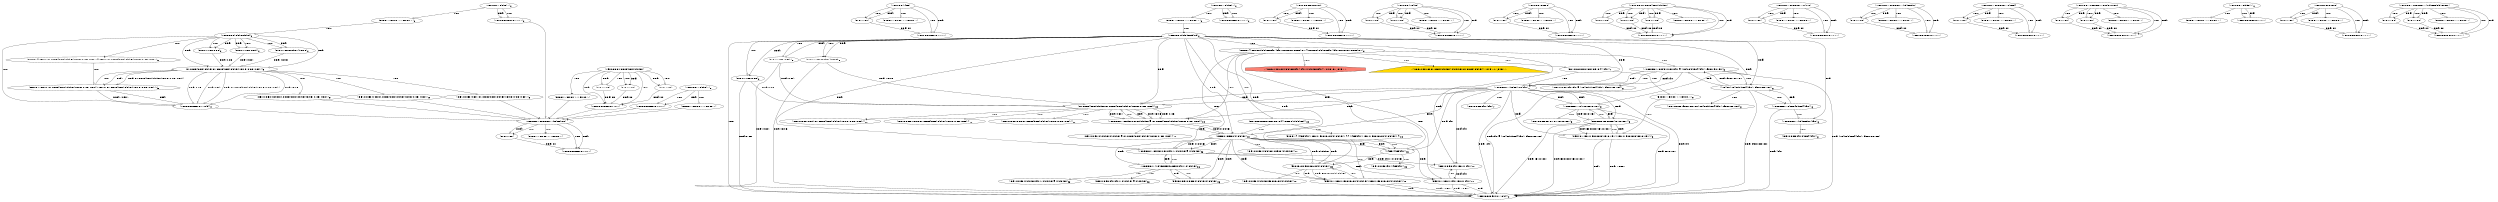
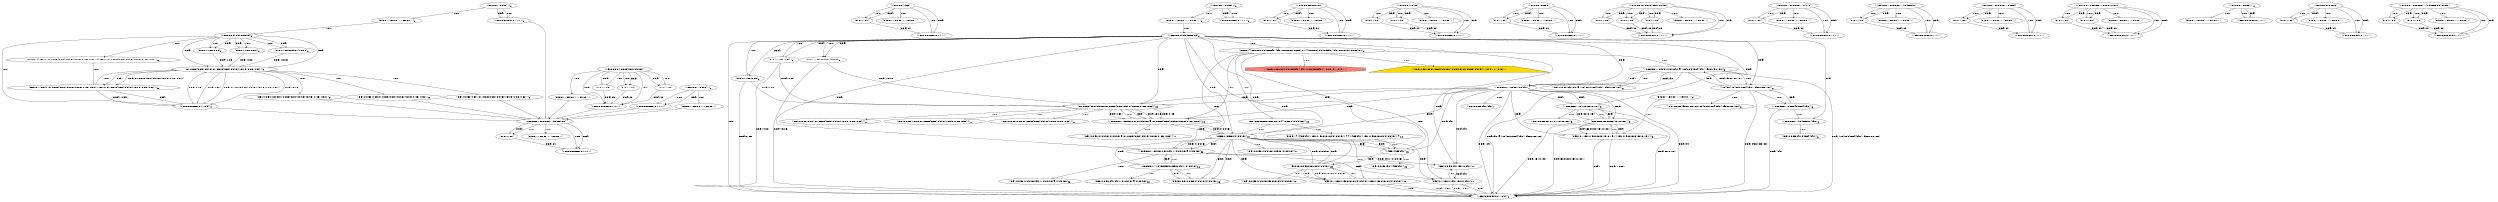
node "(CONTROL_STRUCTURE,IF,if (!tfm))": removed
edge "(<operator>.indirectFieldAccess,tfm->skcipher)" -> "(IDENTIFIER,skcipher,tfm->skcipher = skcipher)": now "(<operator>.assignment,tfm->skcipher = skcipher)" -> "(IDENTIFIER,skcipher,tfm->skcipher = skcipher)"
